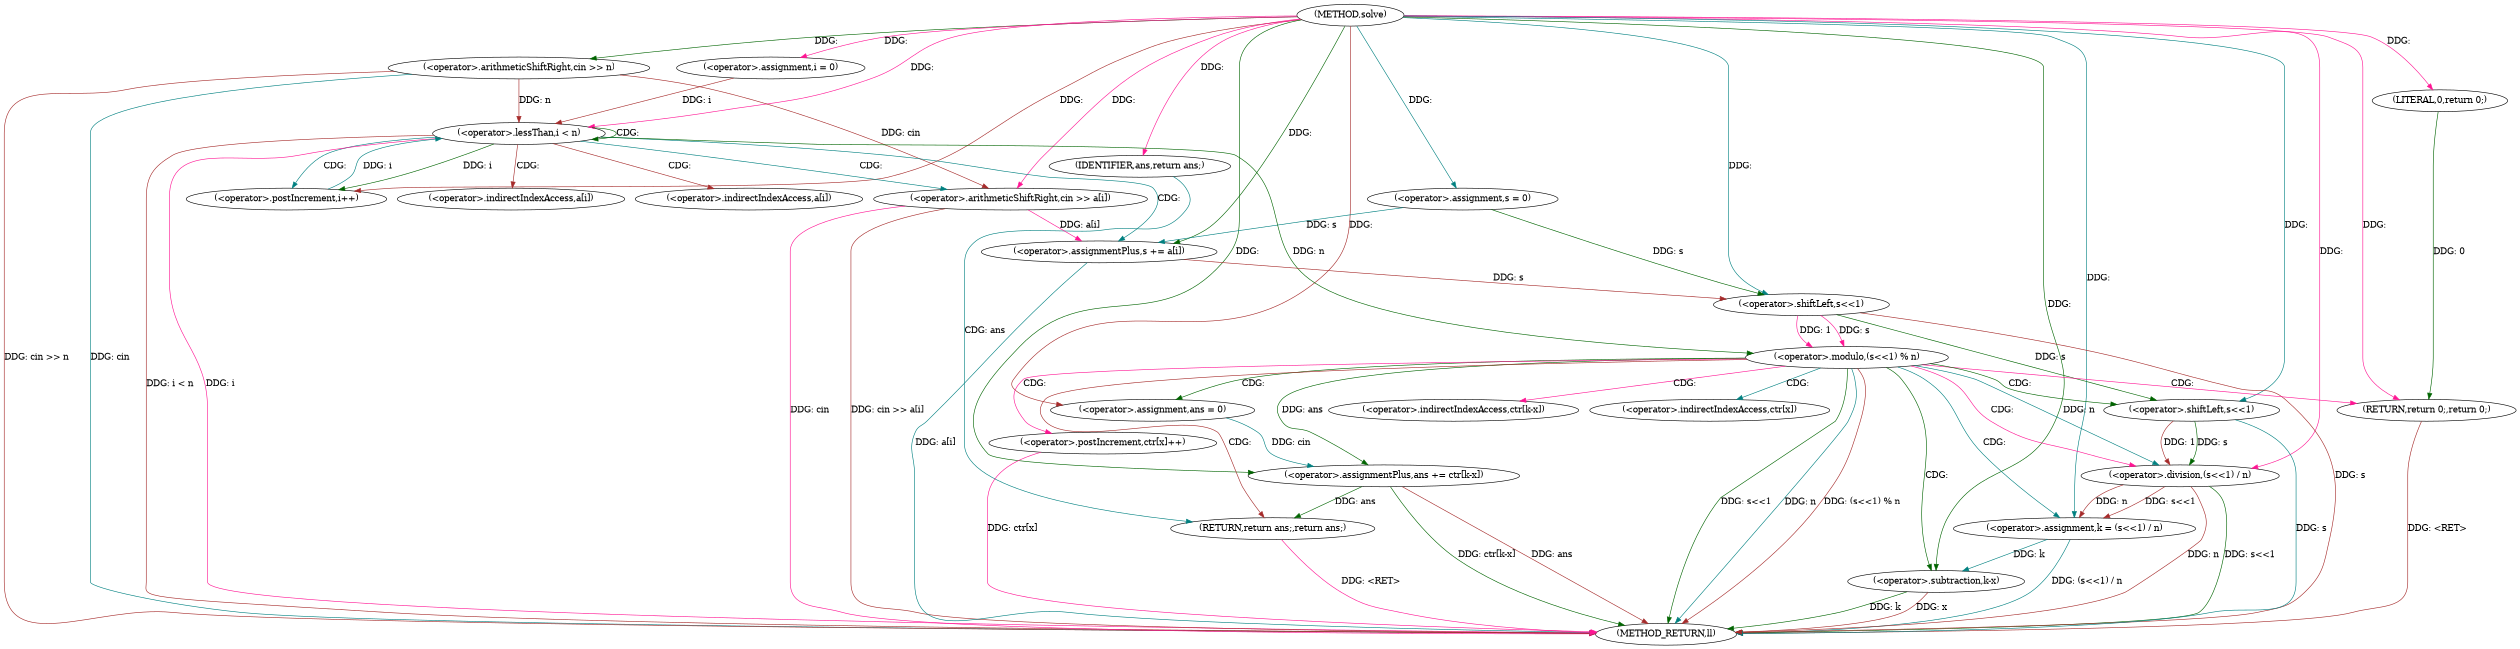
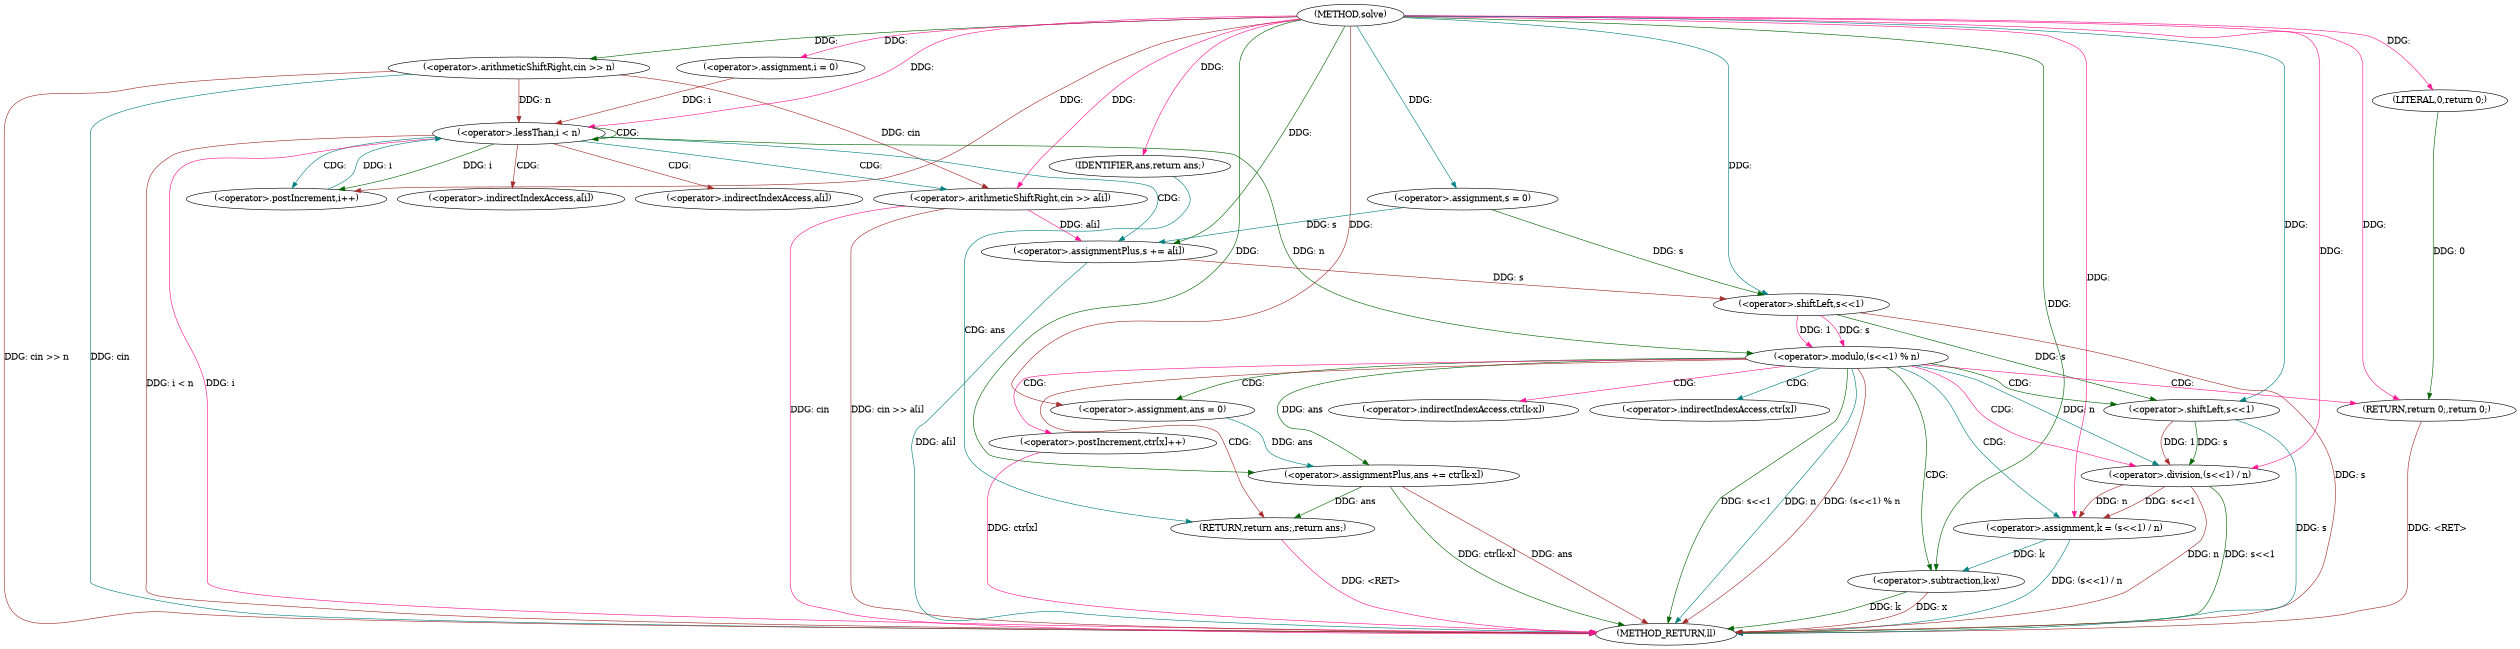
edge "(METHOD,solve)" -> "(<operator>.assignment,k = (s<<1) / n)": color teal -> deeppink
edge "(<operator>.assignment,ans = 0)" -> "(<operator>.assignmentPlus,ans += ctr[k-x])": label "DDG: cin" -> "DDG: ans"
